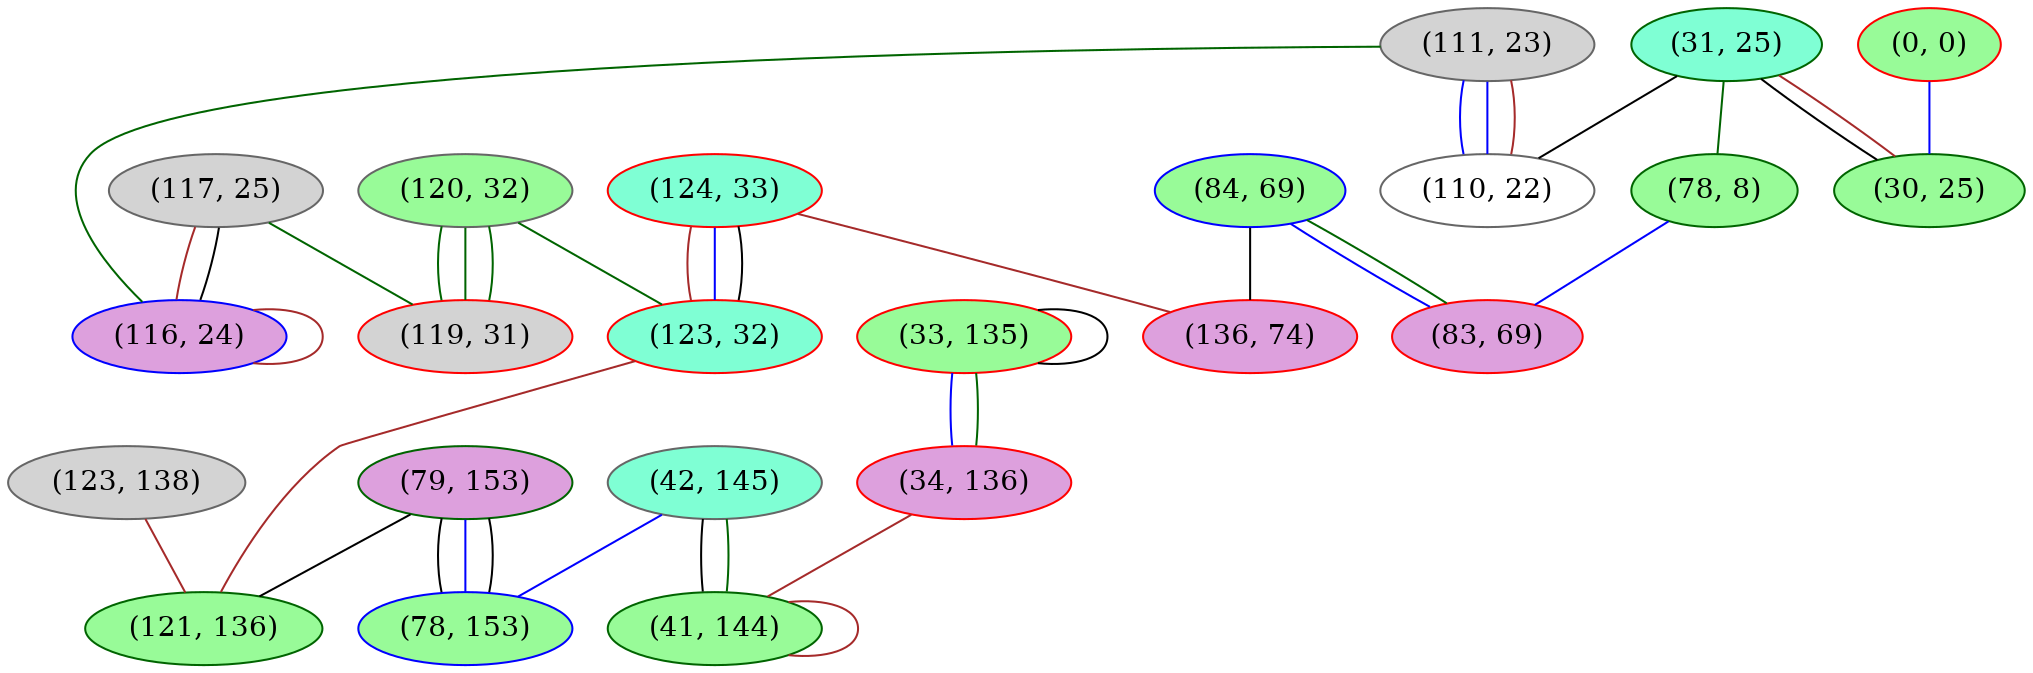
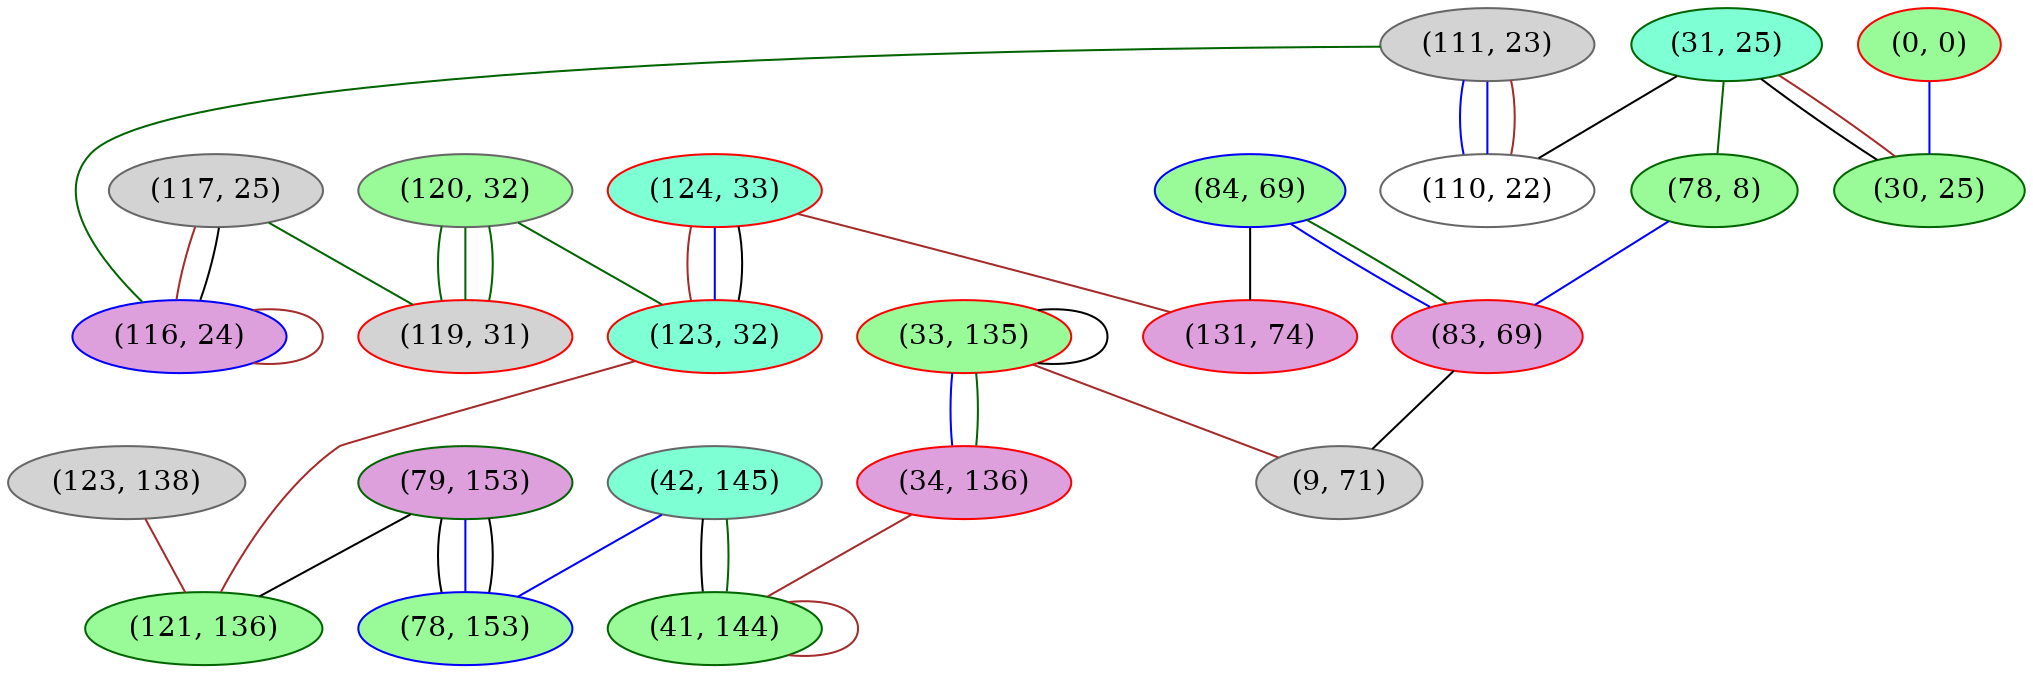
node "(136, 74)": label "(136, 74)" -> "(131, 74)"
node "(9, 71)": added
